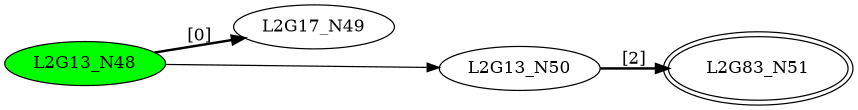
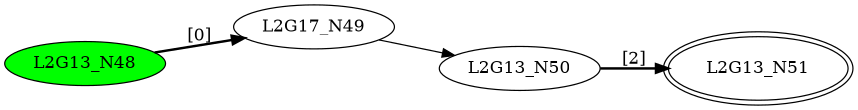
edge "L2G13_N48" -> "L2G13_N50": now "L2G17_N49" -> "L2G13_N50"
node "L2G83_N51": label "L2G83_N51" -> "L2G13_N51"
